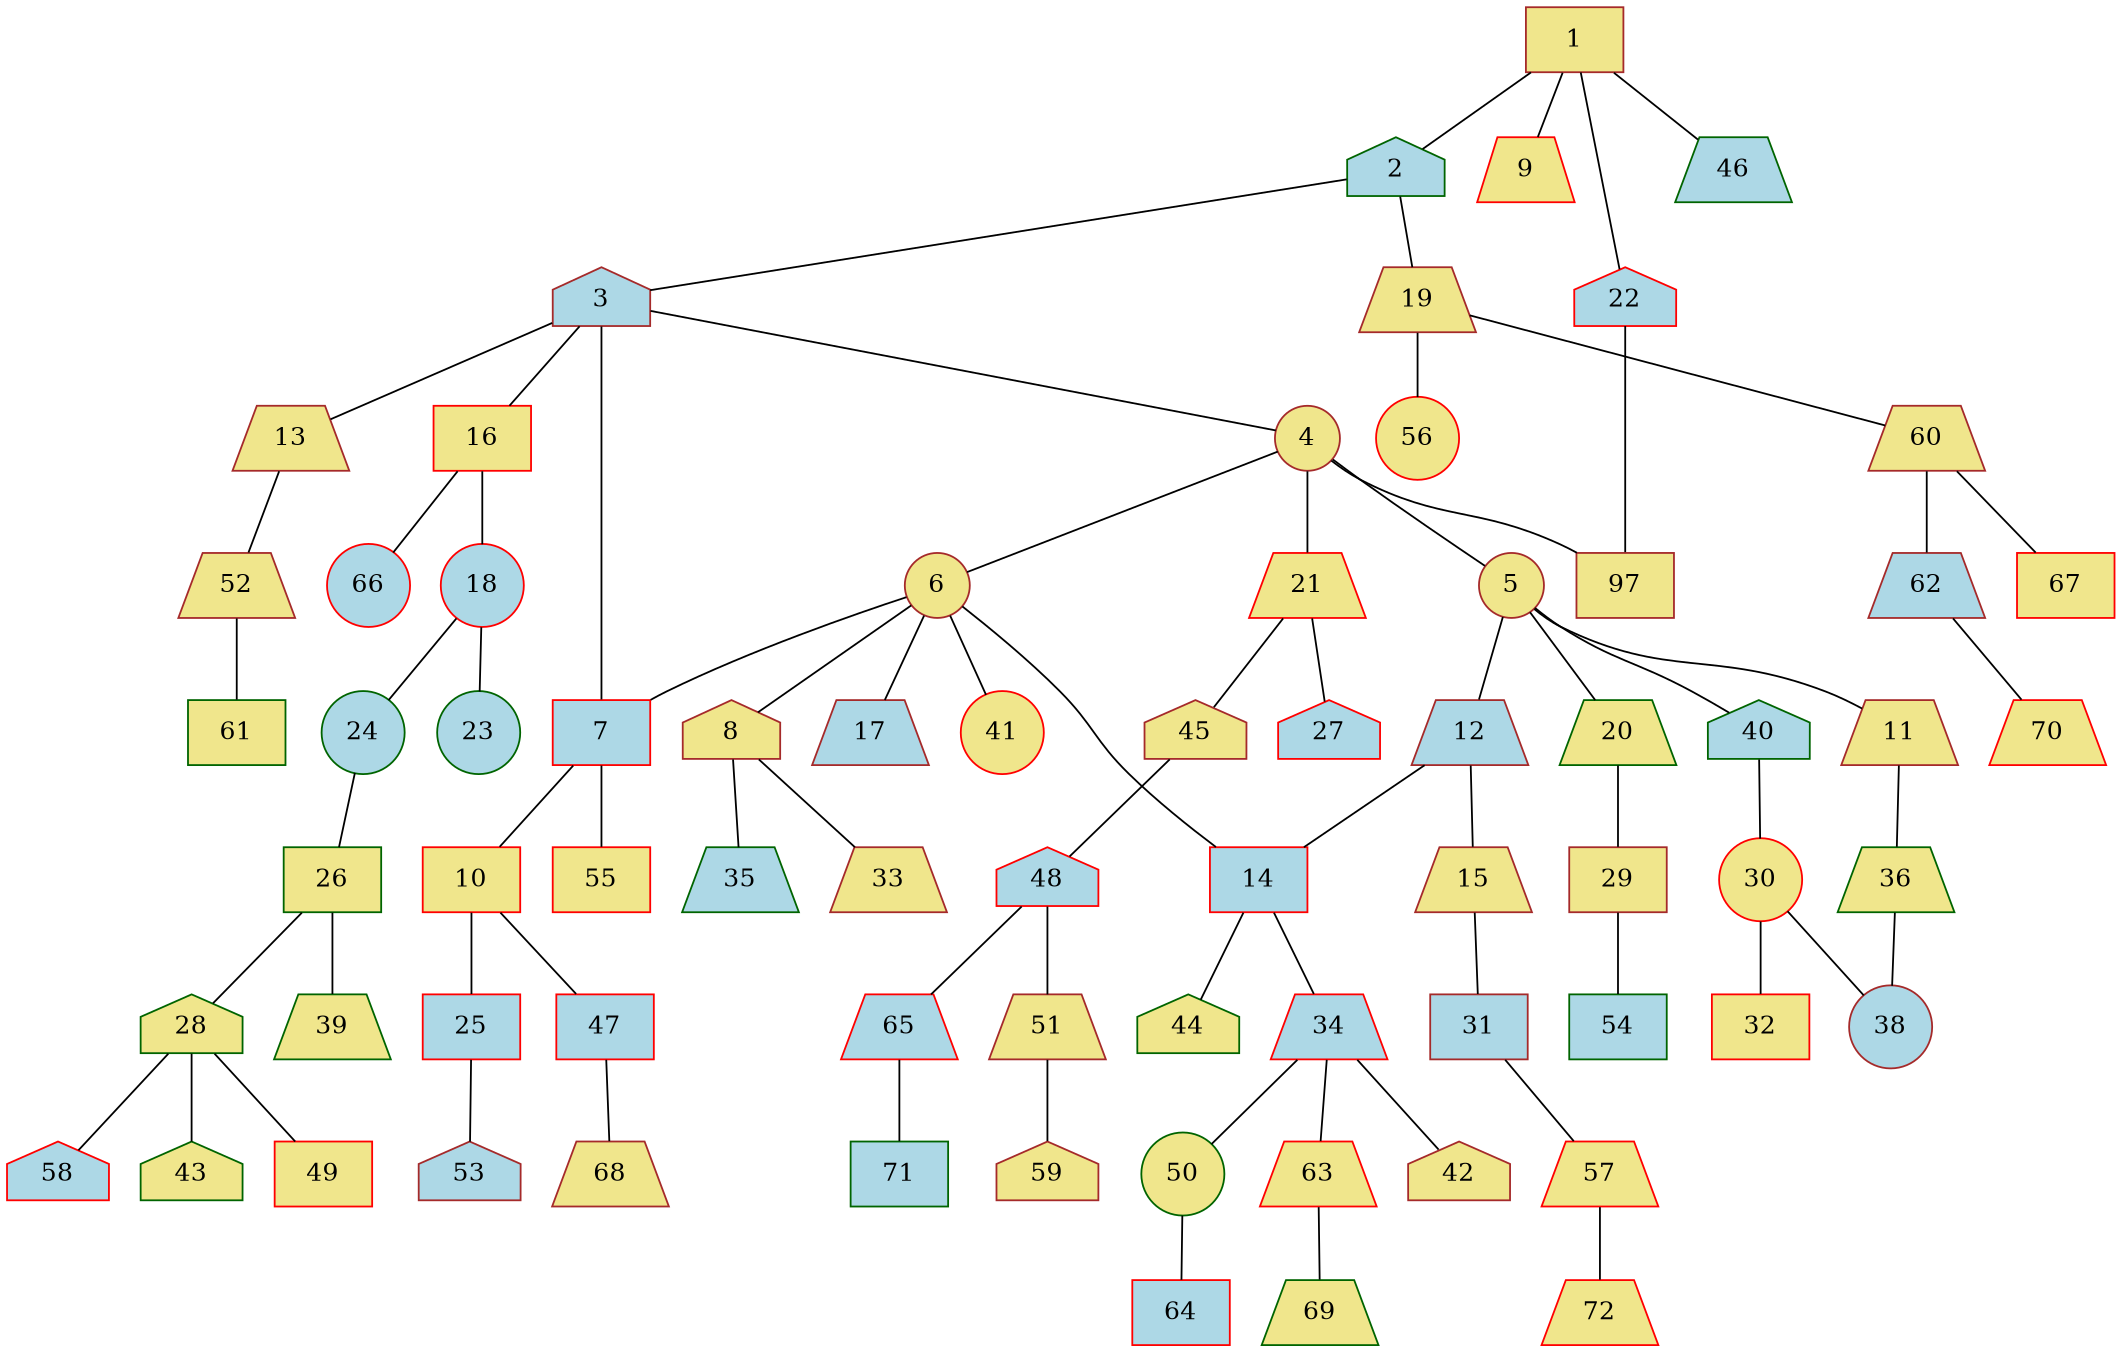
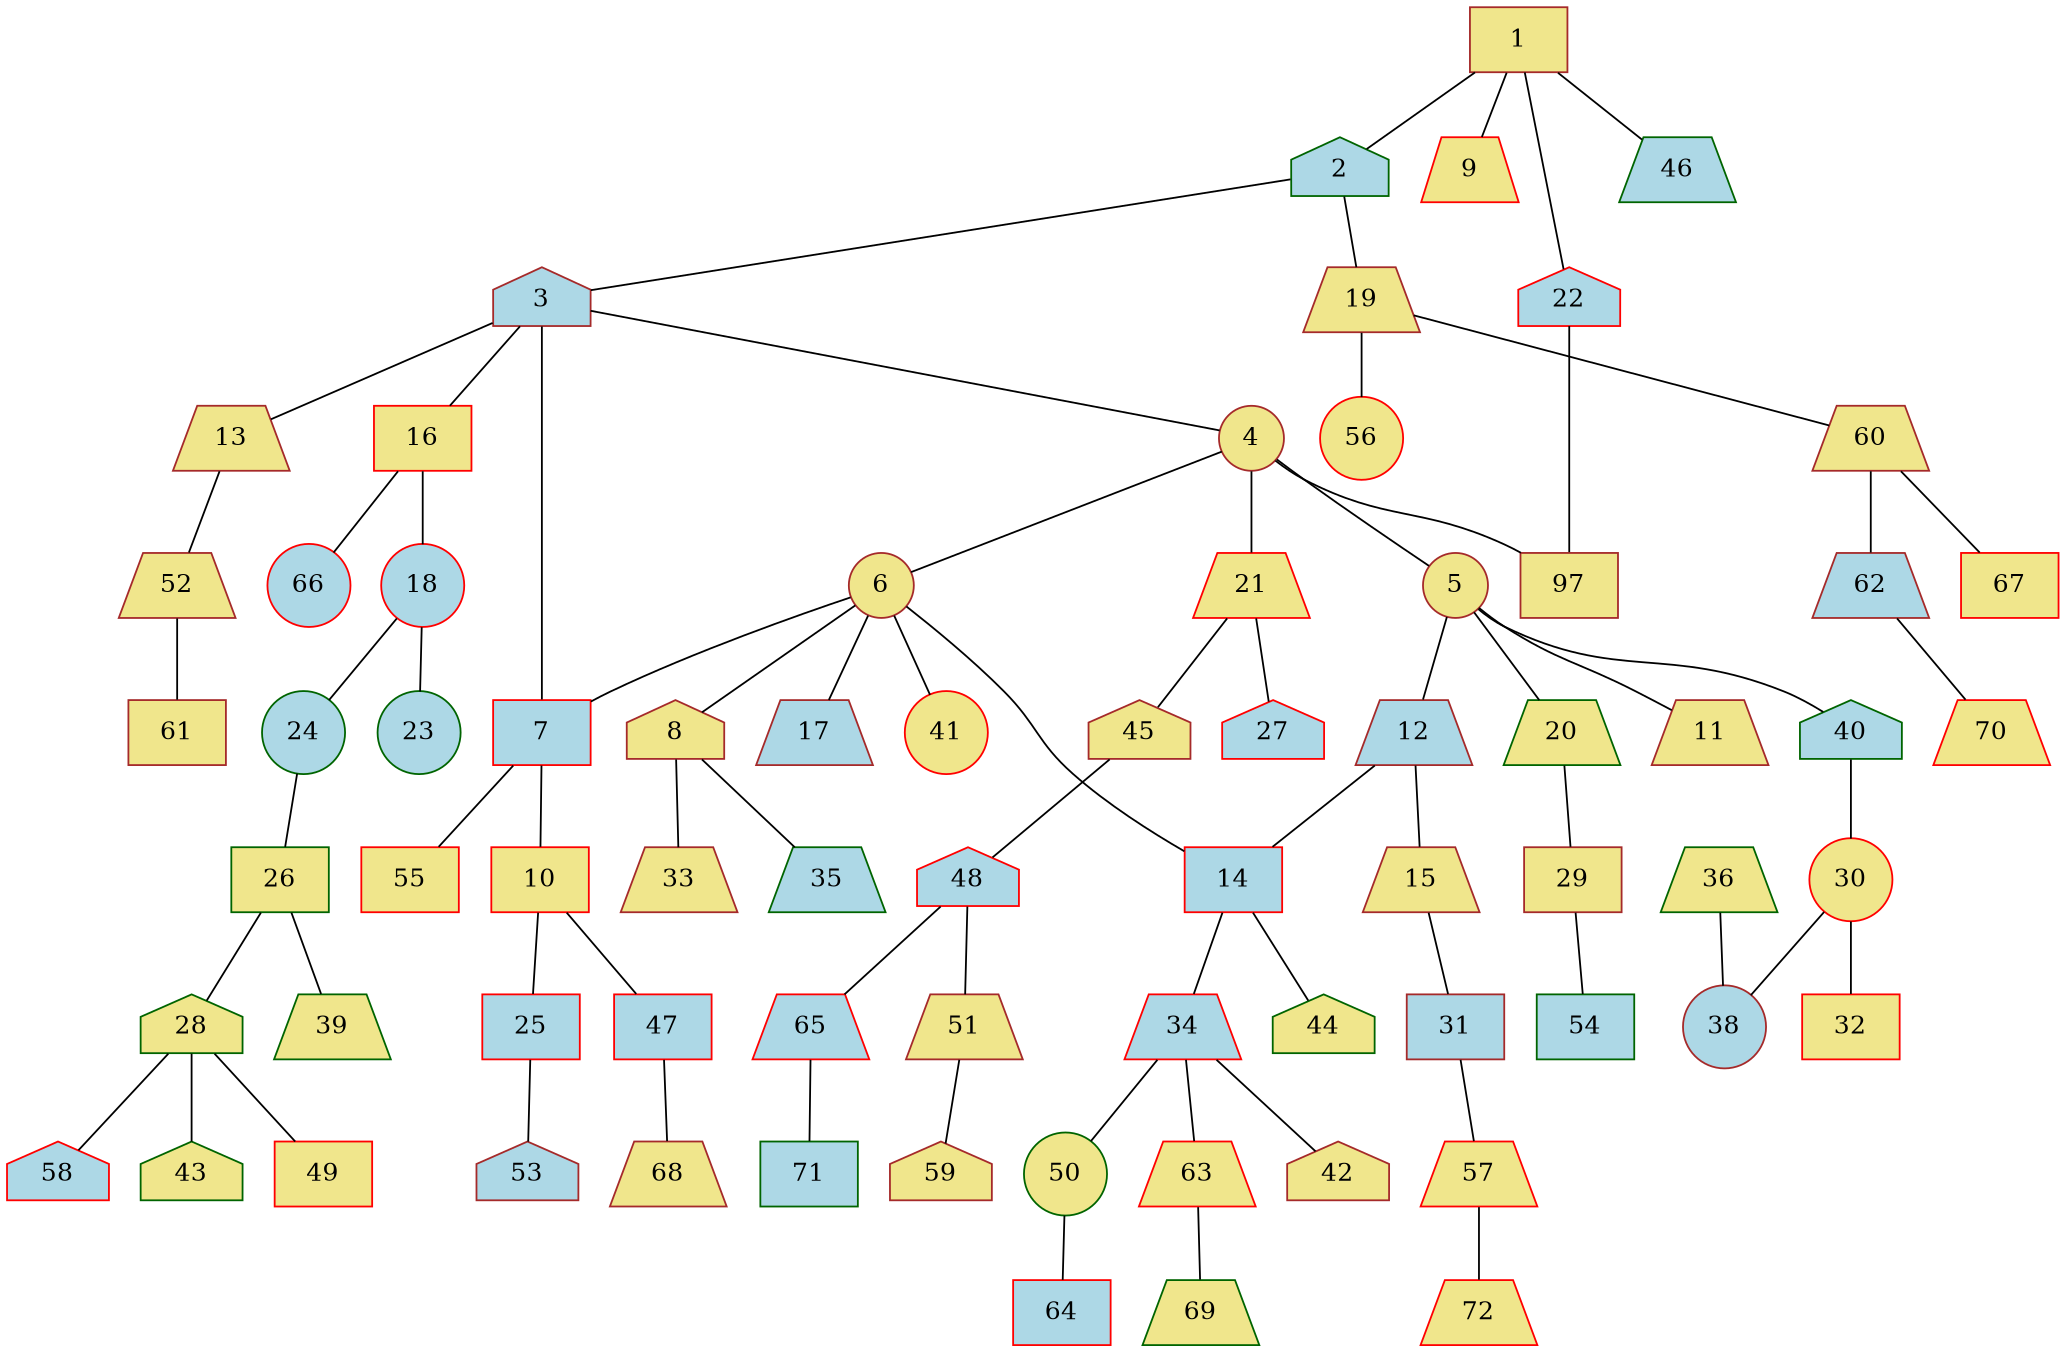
node "61": color darkgreen -> brown
edge "11" -- "36": removed
